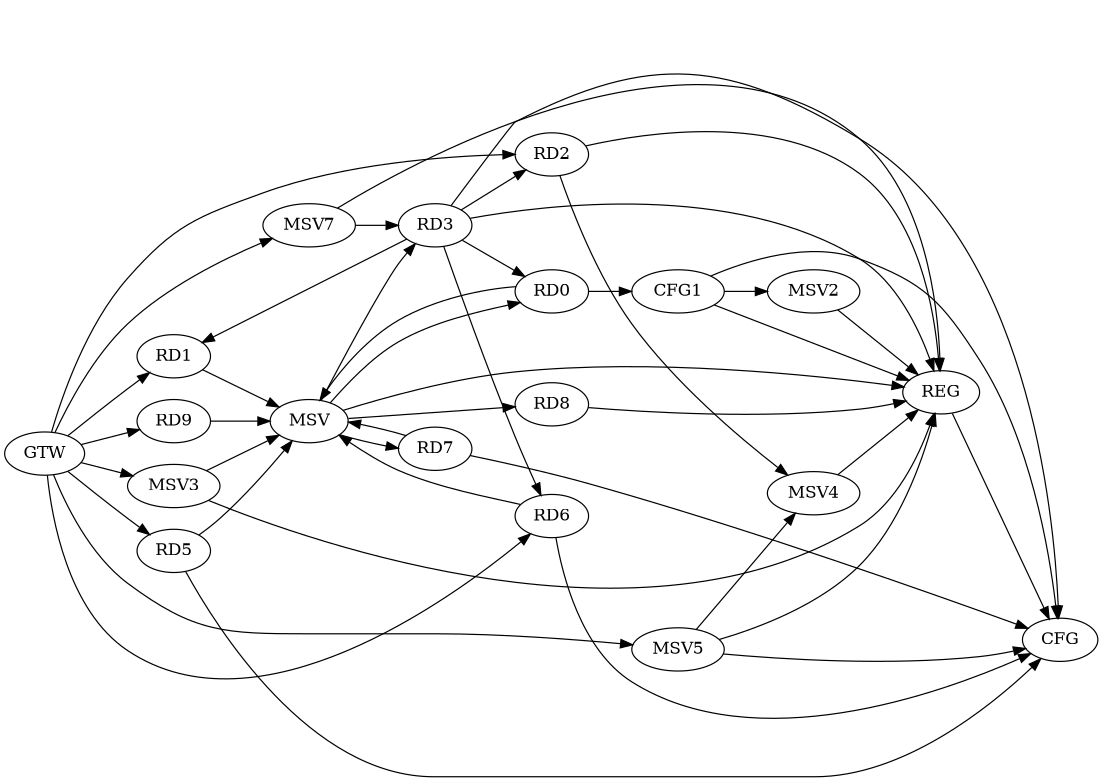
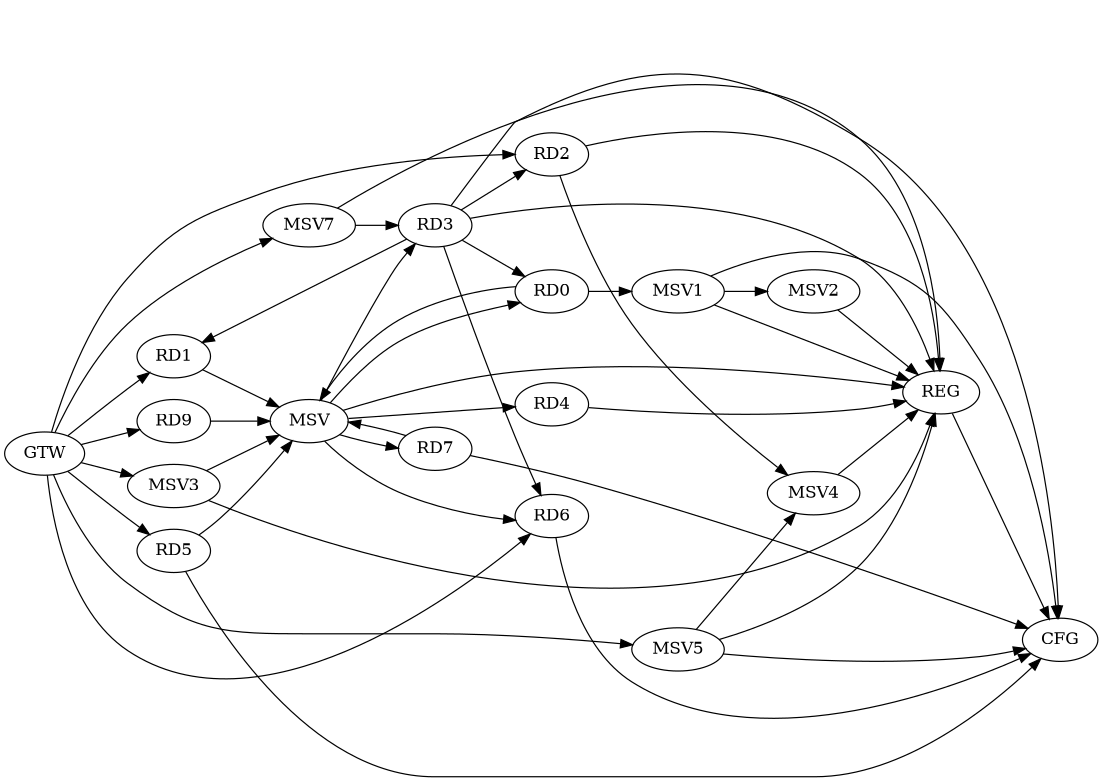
node "CFG1": label "CFG1" -> "MSV1"
node "RD8": label "RD8" -> "RD4"
edge "RD6" -> "MSV": reversed
